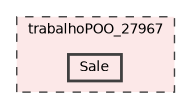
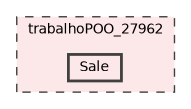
cluster "trabalhoPOO_27967": label "trabalhoPOO_27967" -> "trabalhoPOO_27962"
